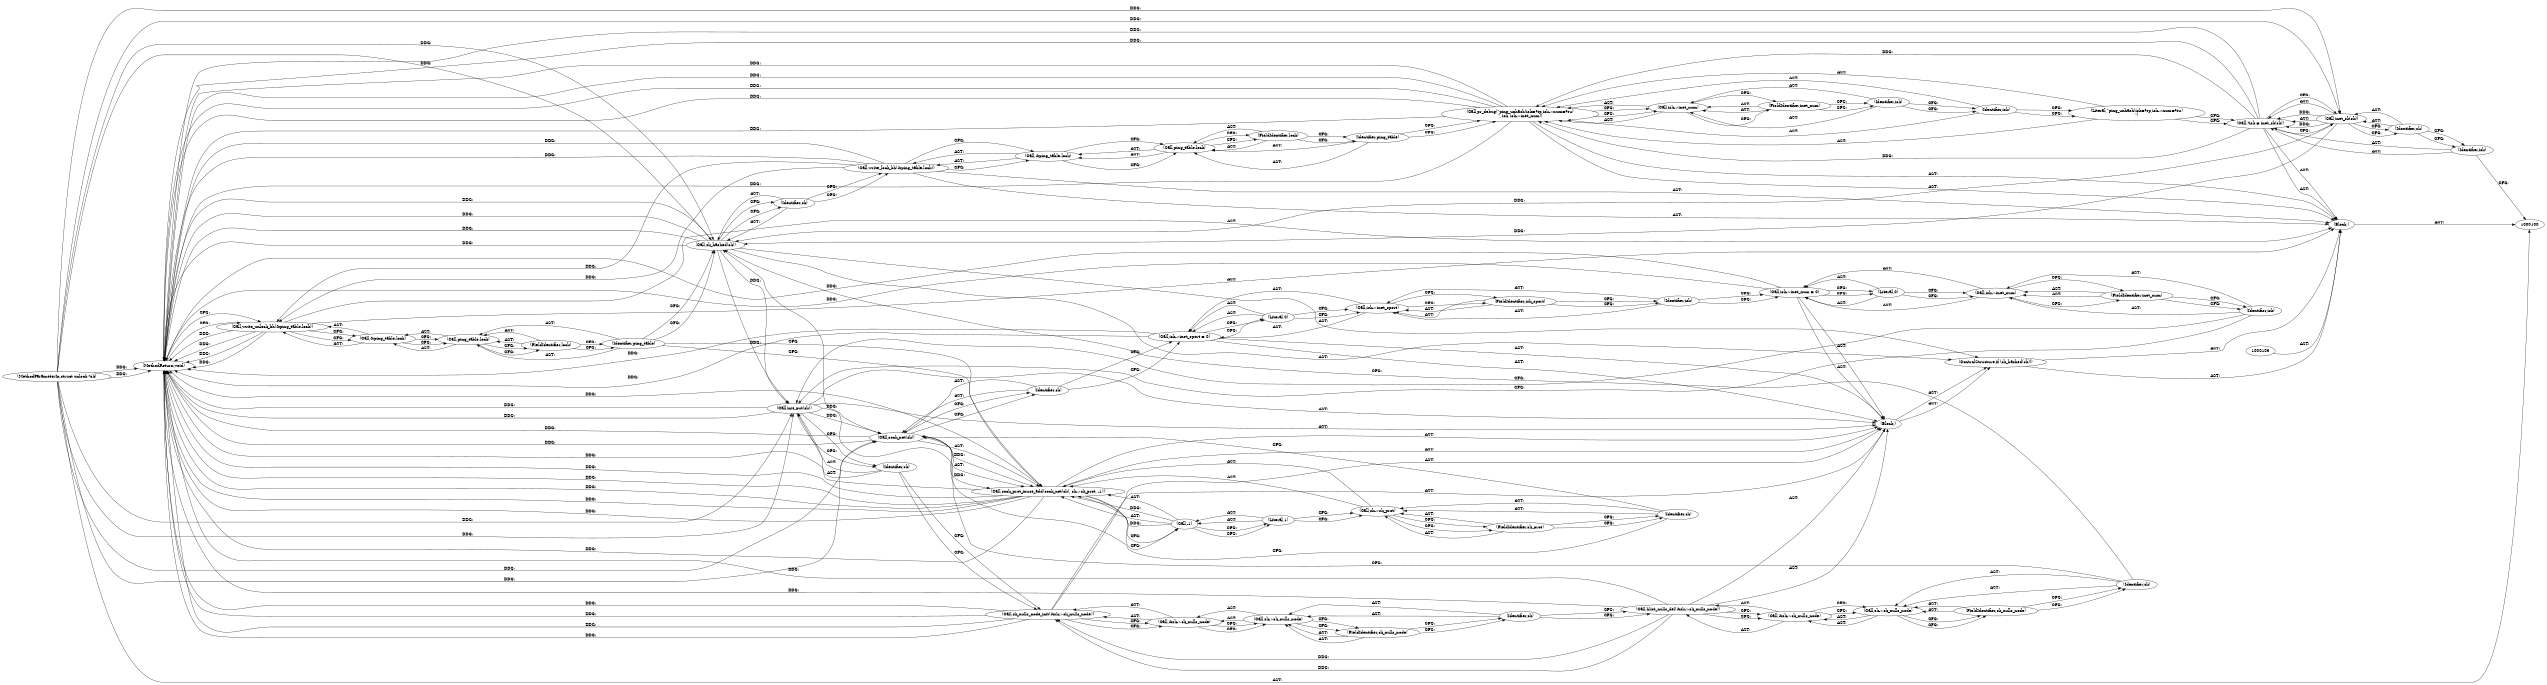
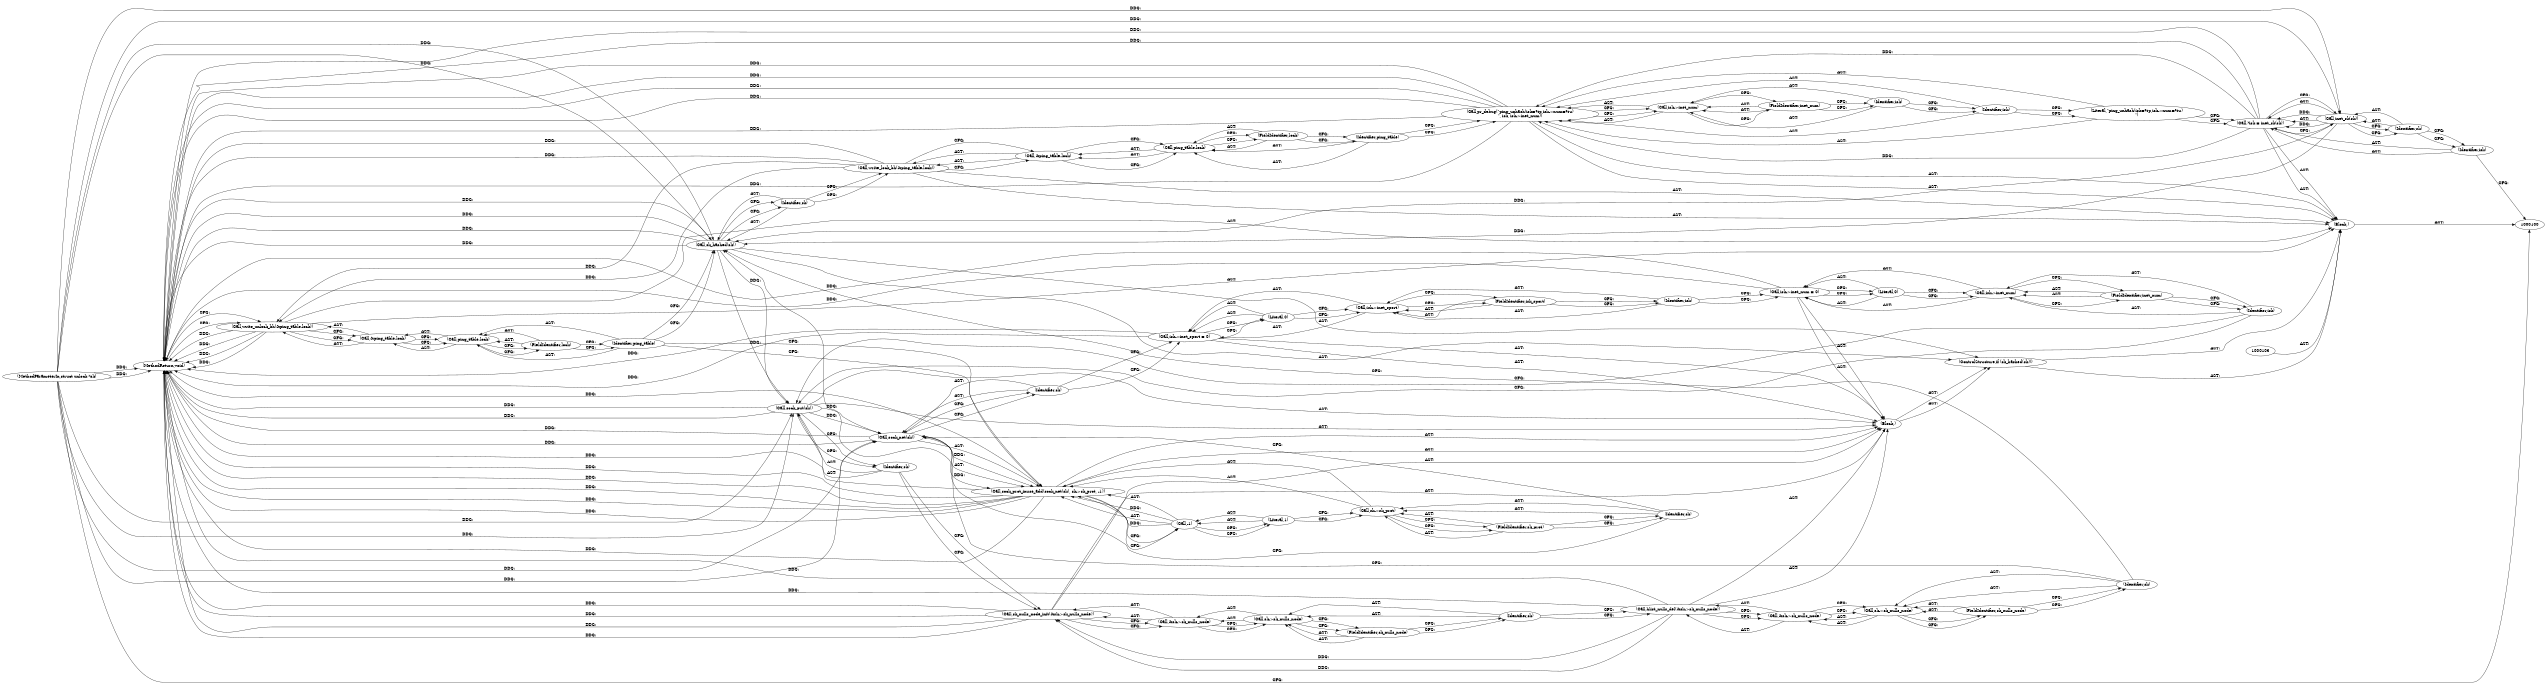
node "(Call,init_put(sk))": label "(Call,init_put(sk))" -> "(Call,sock_put(sk))"
edge "(MethodParameterIn,struct unlock *sk)" -> "1000100": label "AST: " -> "CFG: "
